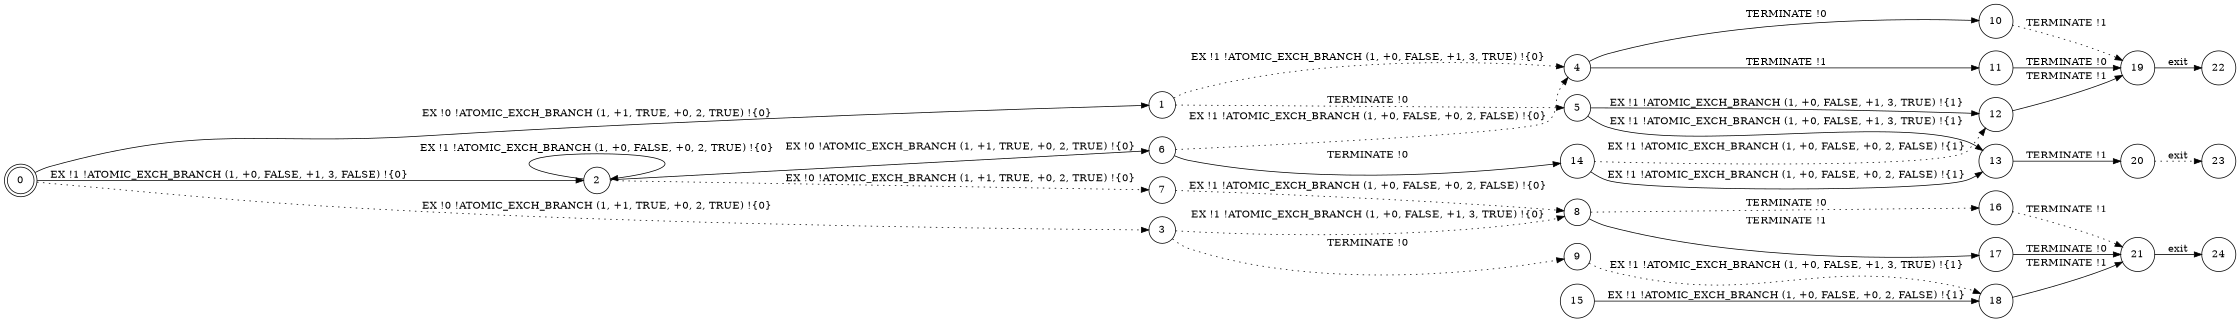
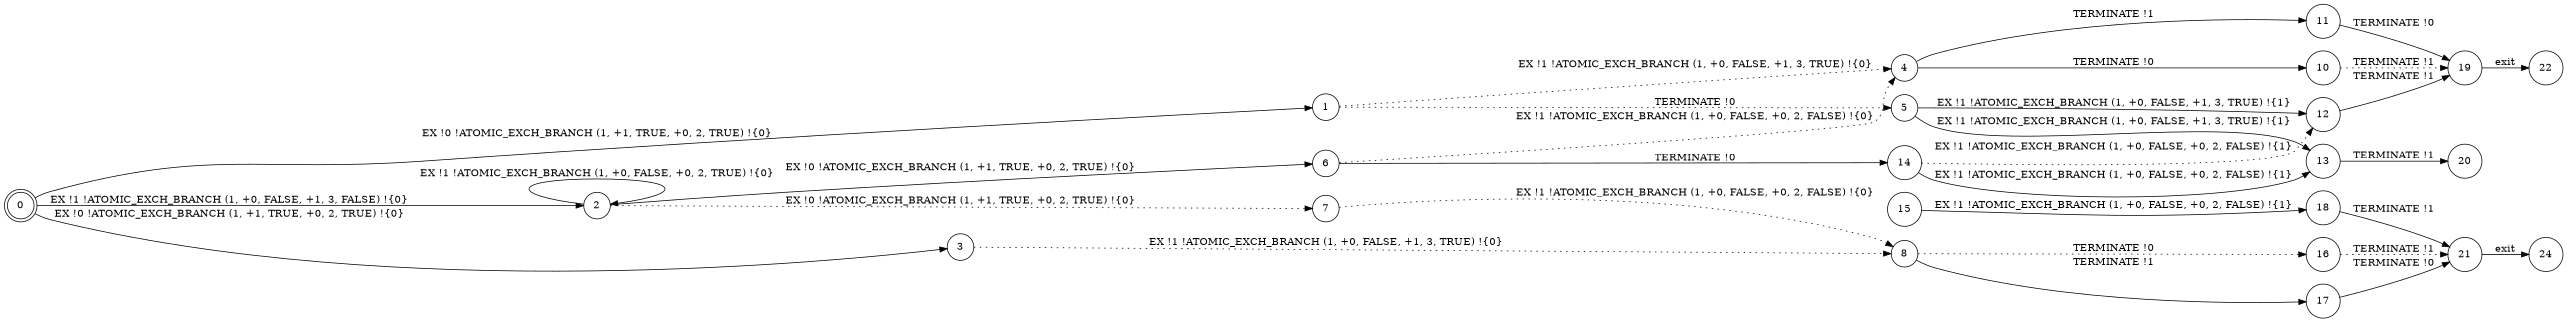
node "23": removed
edge "0" -> "3": style dotted -> solid
node "9": removed
